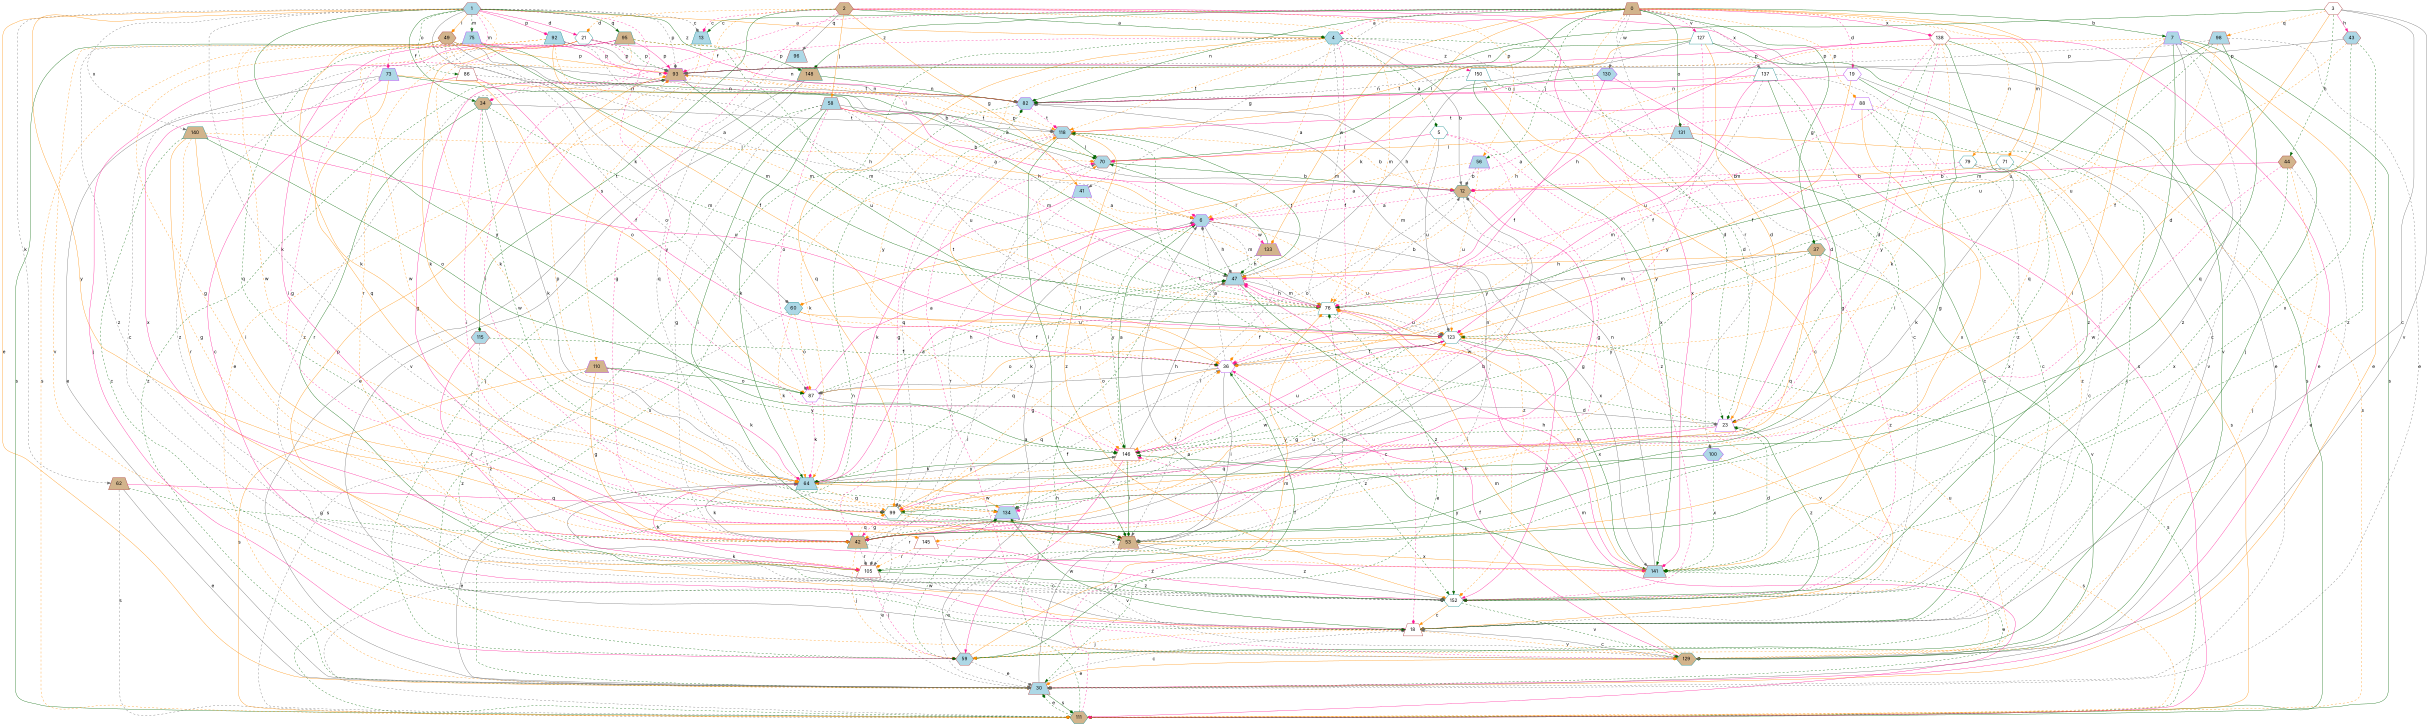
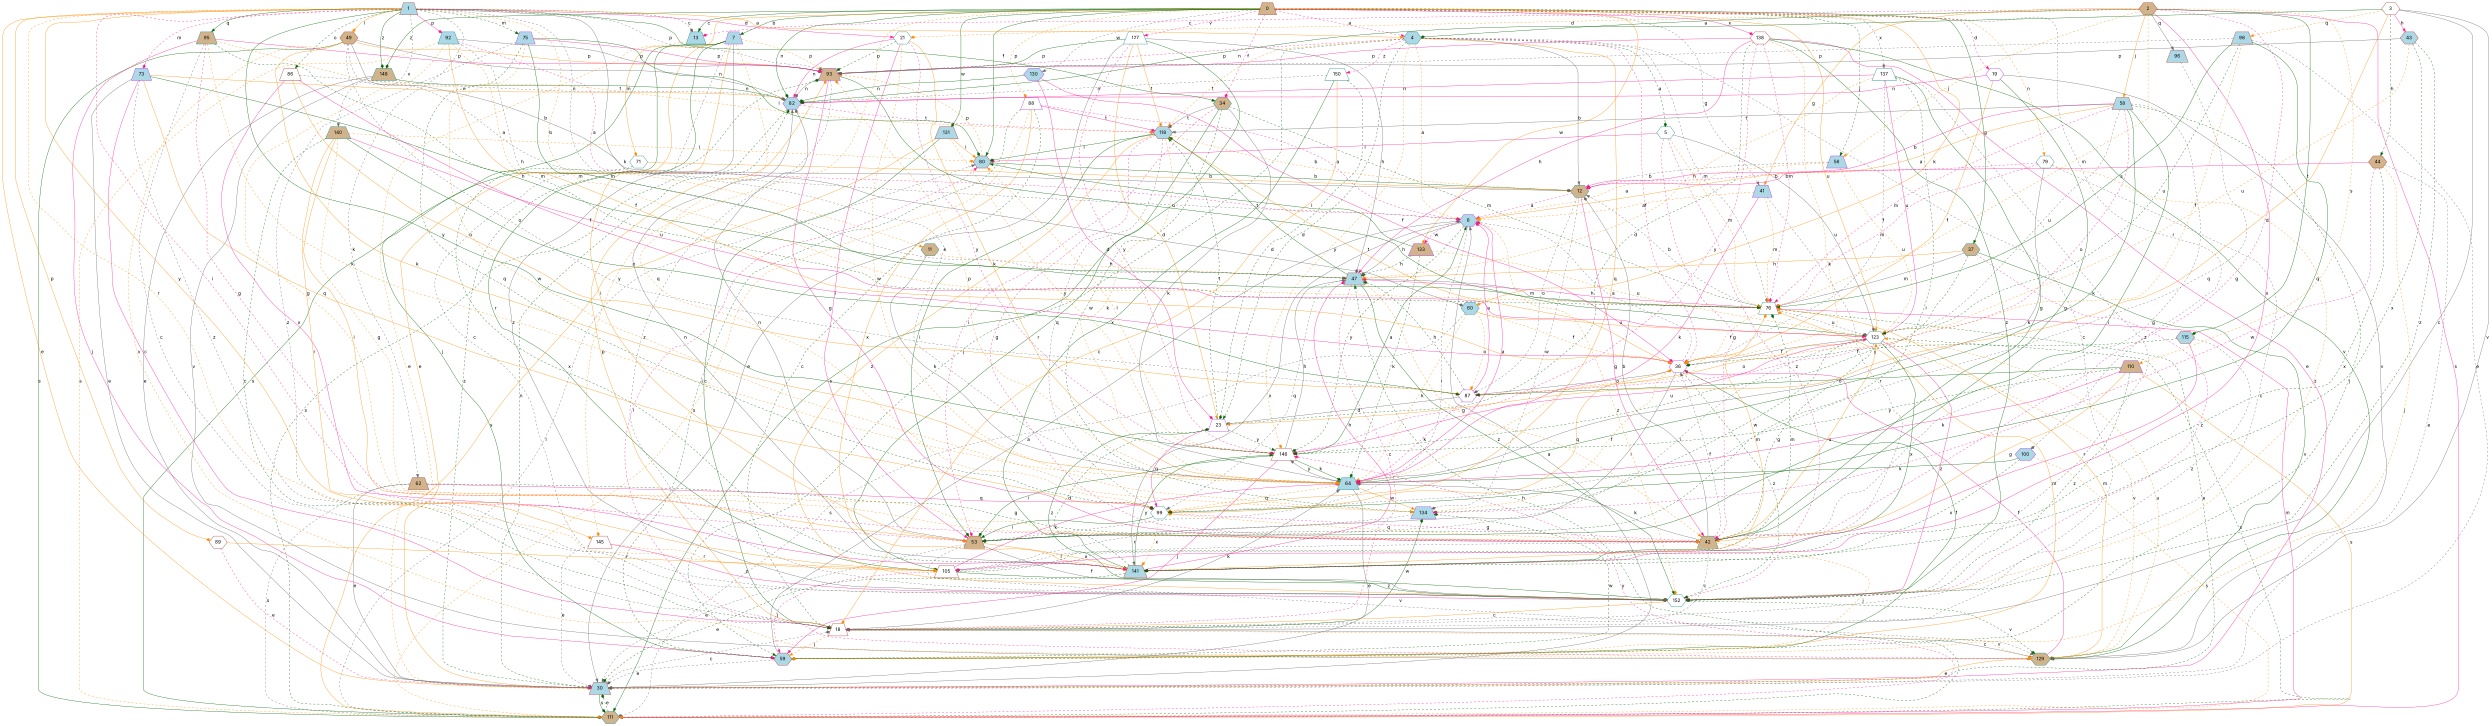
node "1": shape hexagon -> trapezium
edge "0" -> "37": arrowhead diamond -> normal
edge "0" -> "131": label "o" -> "w"
node "70": label "70" -> "80"
edge "98" -> "76": label "m" -> "s"
node "11": added
edge "37" -> "99": removed, label "q"
node "89": added
edge "53" -> "152": label "z" -> "f"
